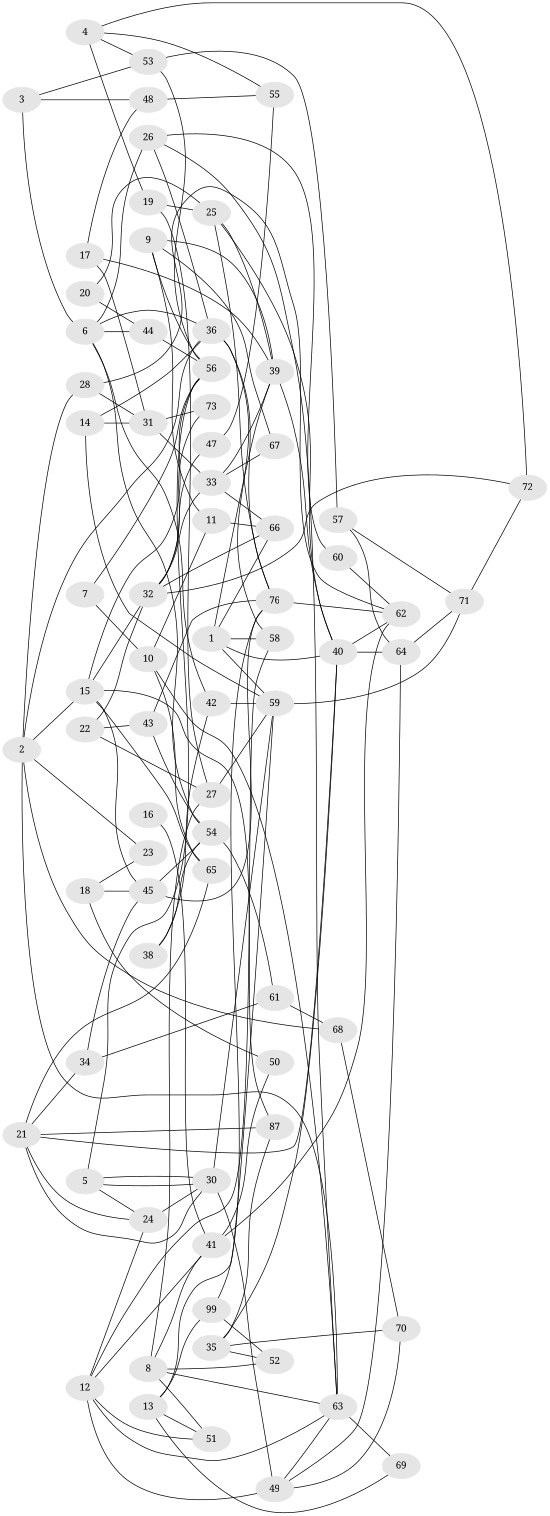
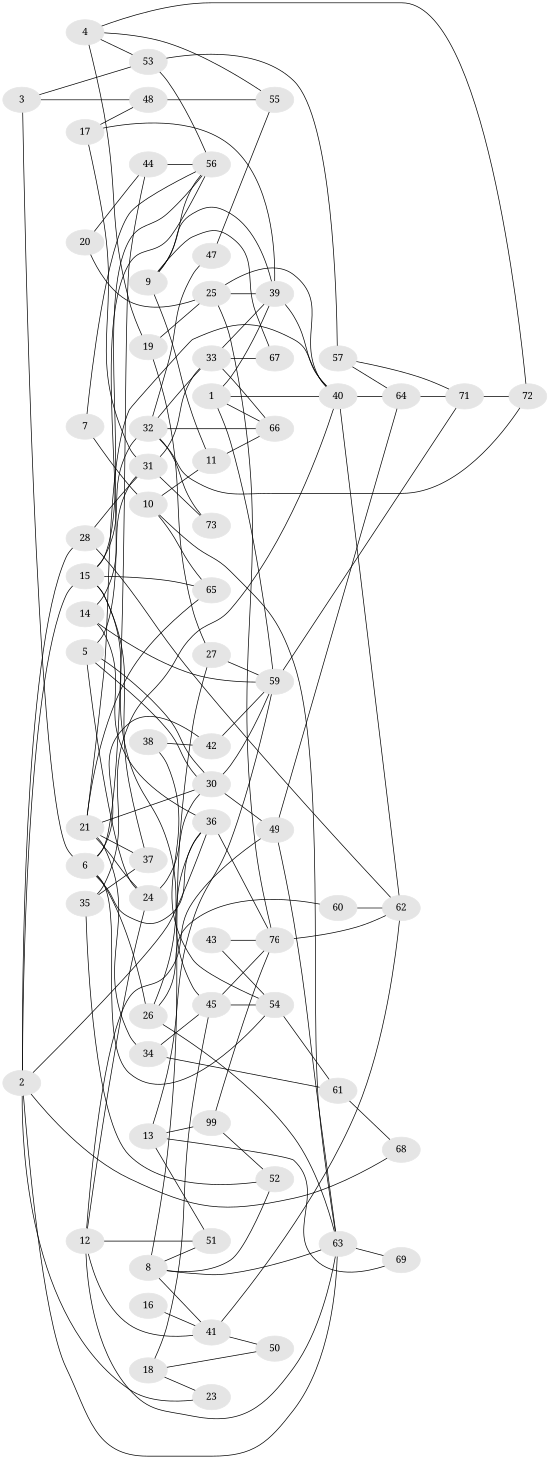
node "58": removed
node "22": removed
node "87": label "87" -> "37"
node "70": removed
